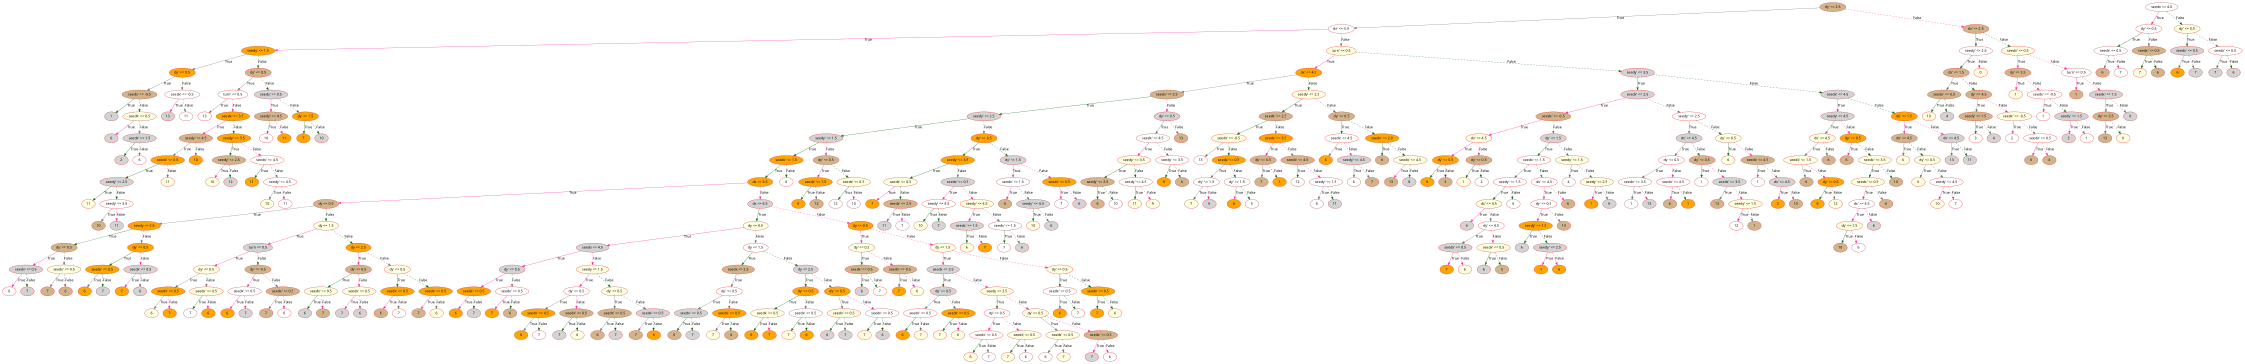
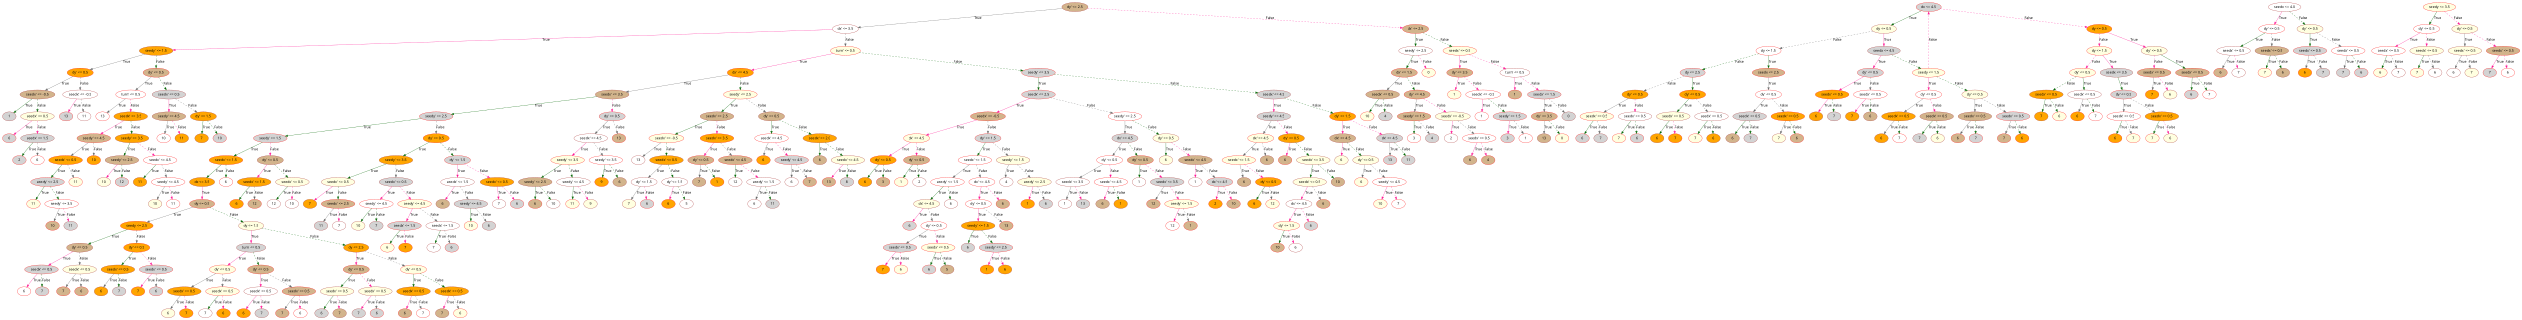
edge "dx <= 3.5" -> "dx <= 4.5": now "seedy <= 1.5" -> "dx <= 4.5"
edge "seedx <= 4.5" -> "seedy <= 1.5": color deeppink -> darkgreen
edge "seedx <= 3.5" -> "seedy <= 3.5": removed, label "False"
